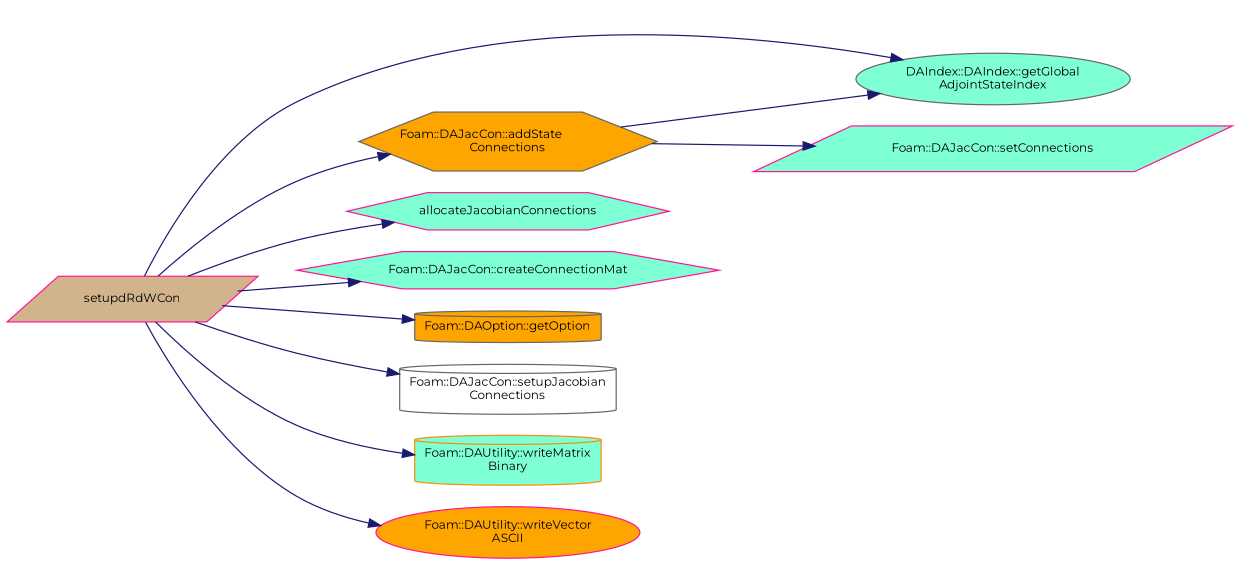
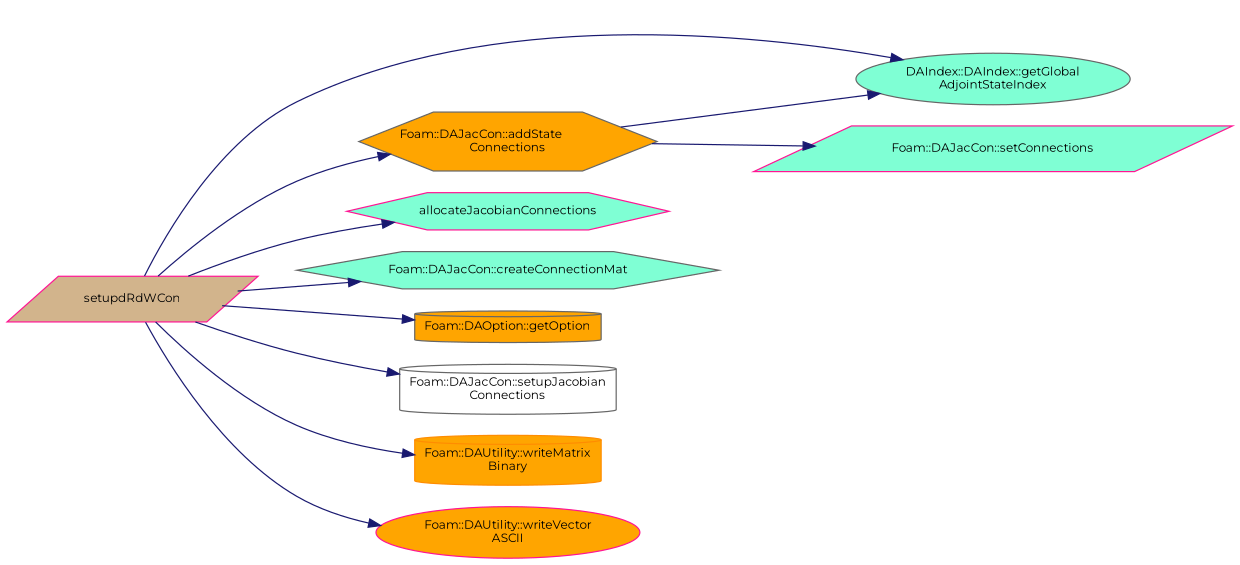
node "Foam::DAJacCon::createConnectionMat": color deeppink -> gray40
node "Foam::DAUtility::writeMatrix Binary": fillcolor aquamarine -> orange
